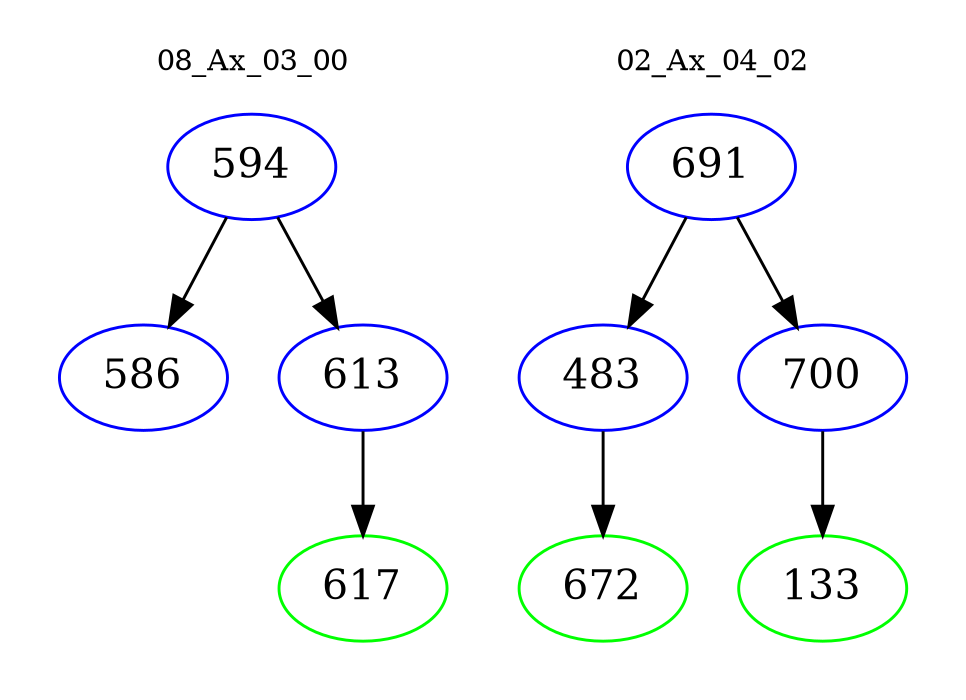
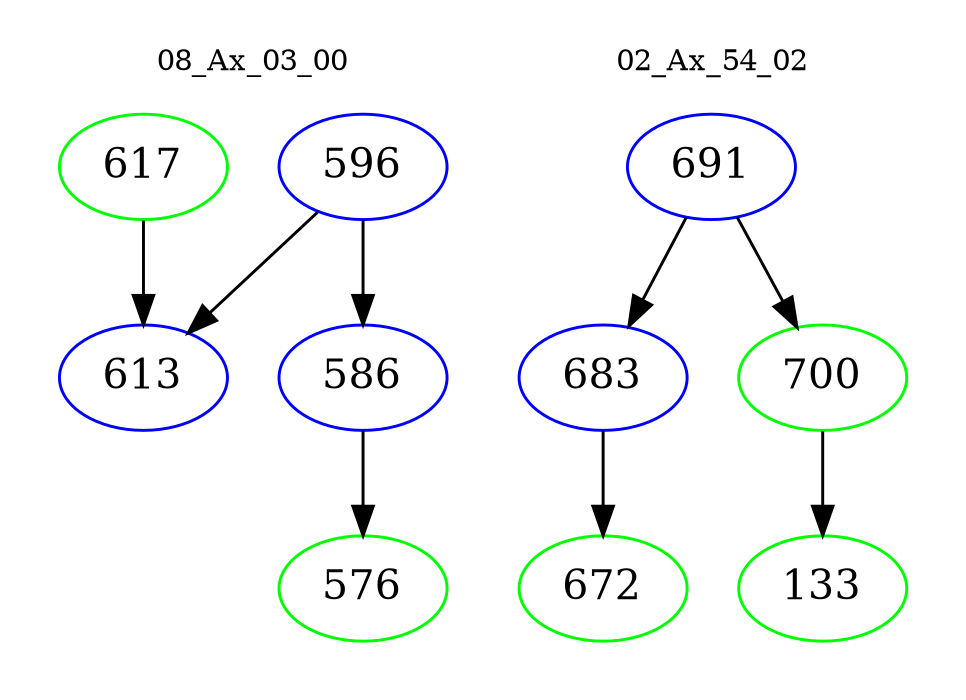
cluster "02_Ax_04_02": label "02_Ax_04_02" -> "02_Ax_54_02"
node "594": label "594" -> "596"
node "483": label "483" -> "683"
node "700": color blue -> green
edge "613" -> "617": reversed
node "576": added
